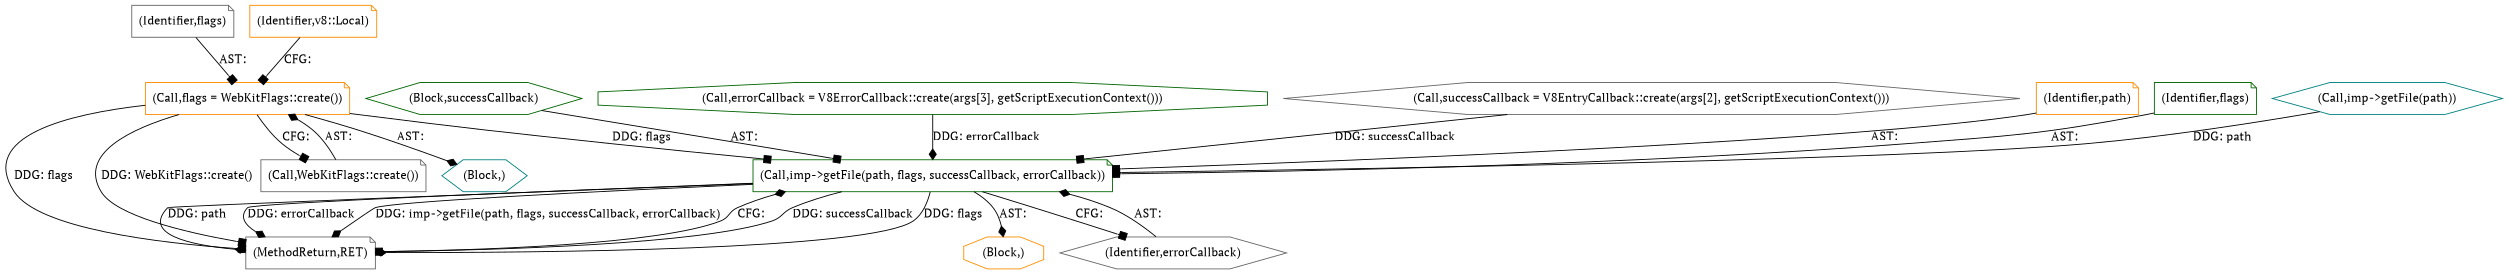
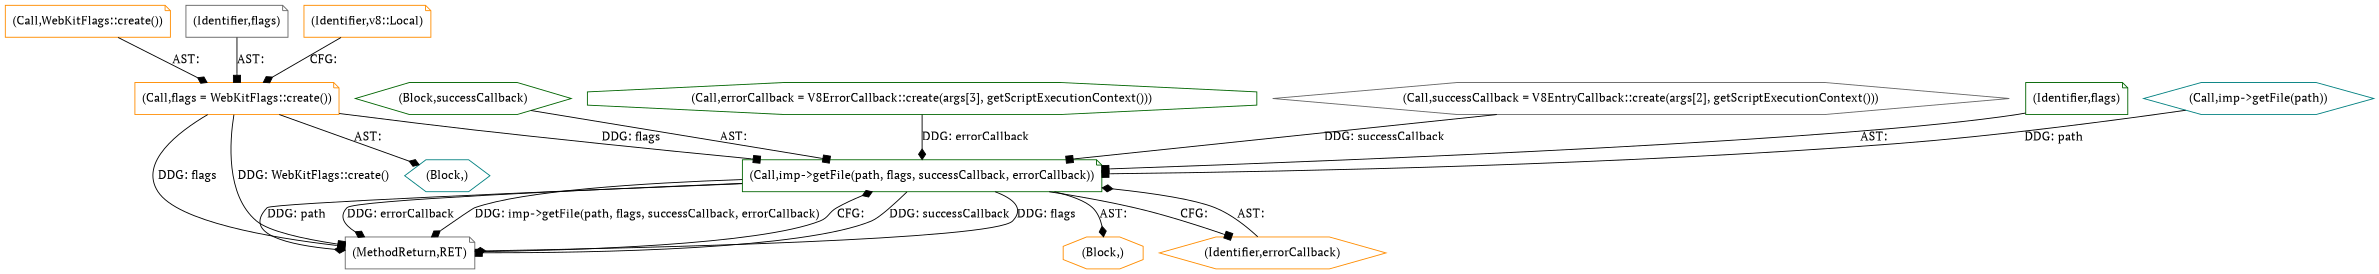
edge "(Identifier,v8::Local)" -> "(Call,flags = WebKitFlags::create())": arrowhead box -> diamond
node "(Identifier,path)": removed
edge "(Call,flags = WebKitFlags::create())" -> "(Call,WebKitFlags::create())": removed, label "CFG:"
node "(Call,WebKitFlags::create())": color gray40 -> darkorange
node "(Identifier,errorCallback)": color gray40 -> darkorange
